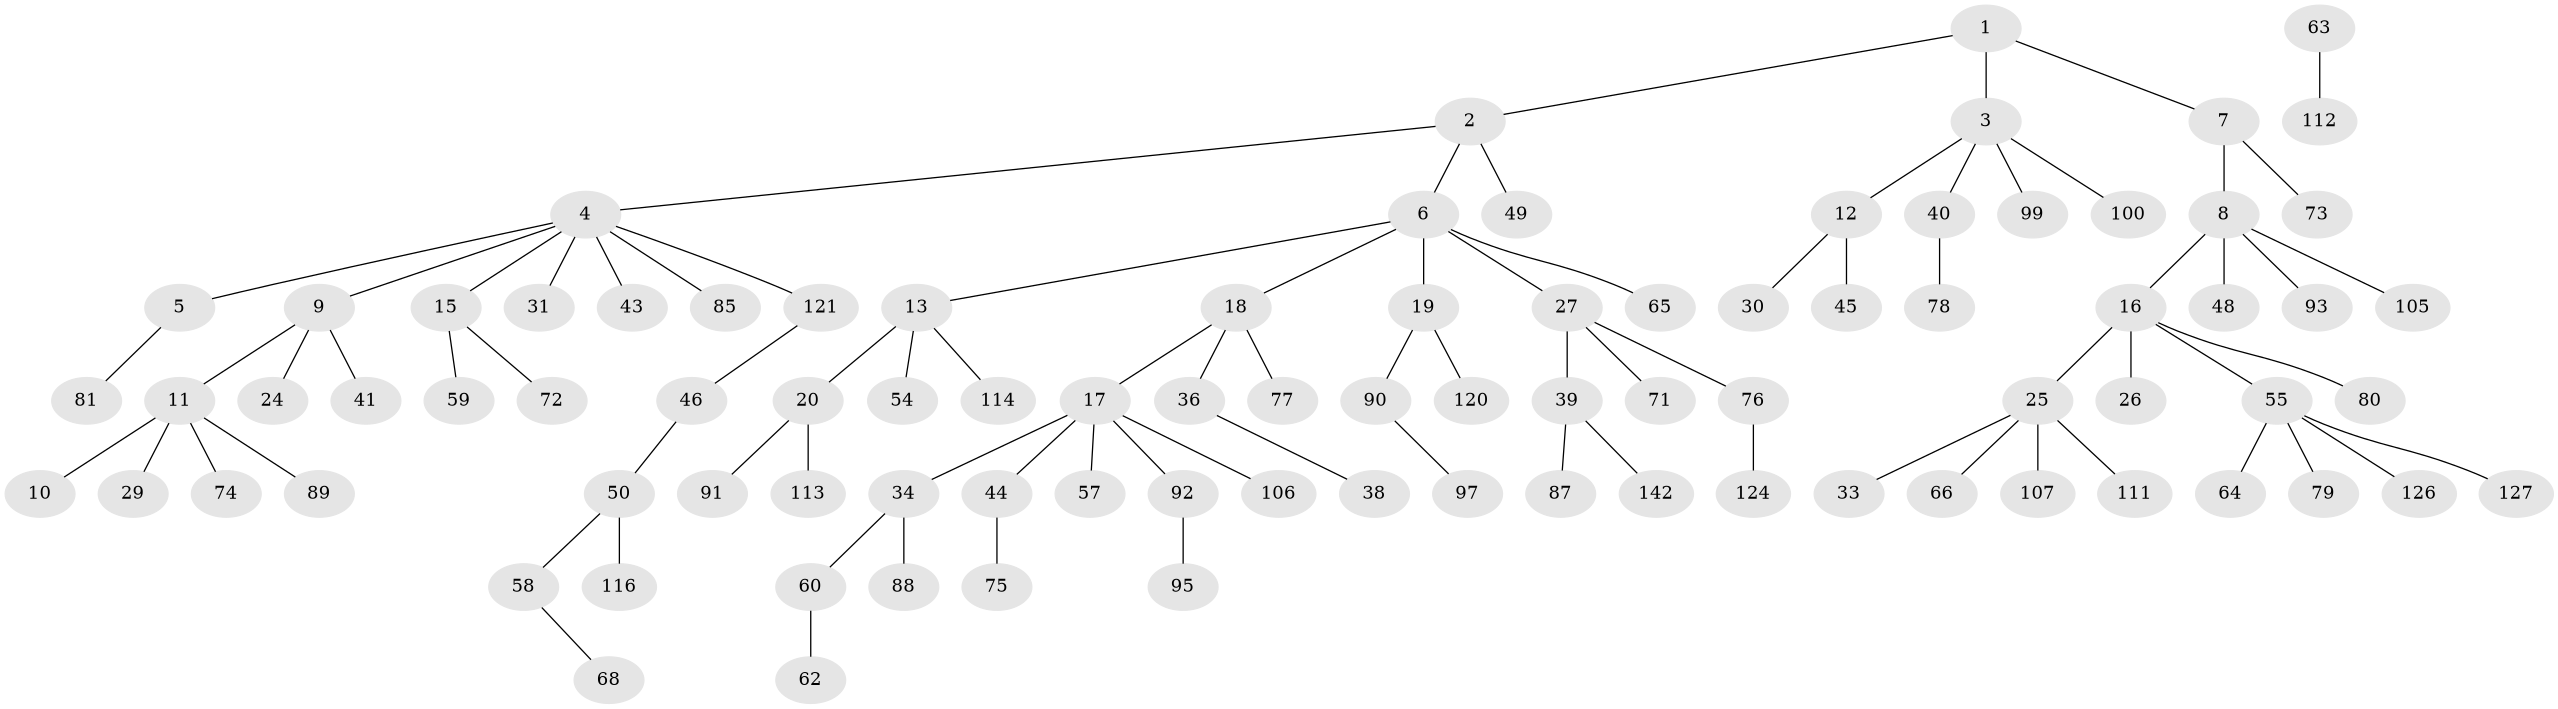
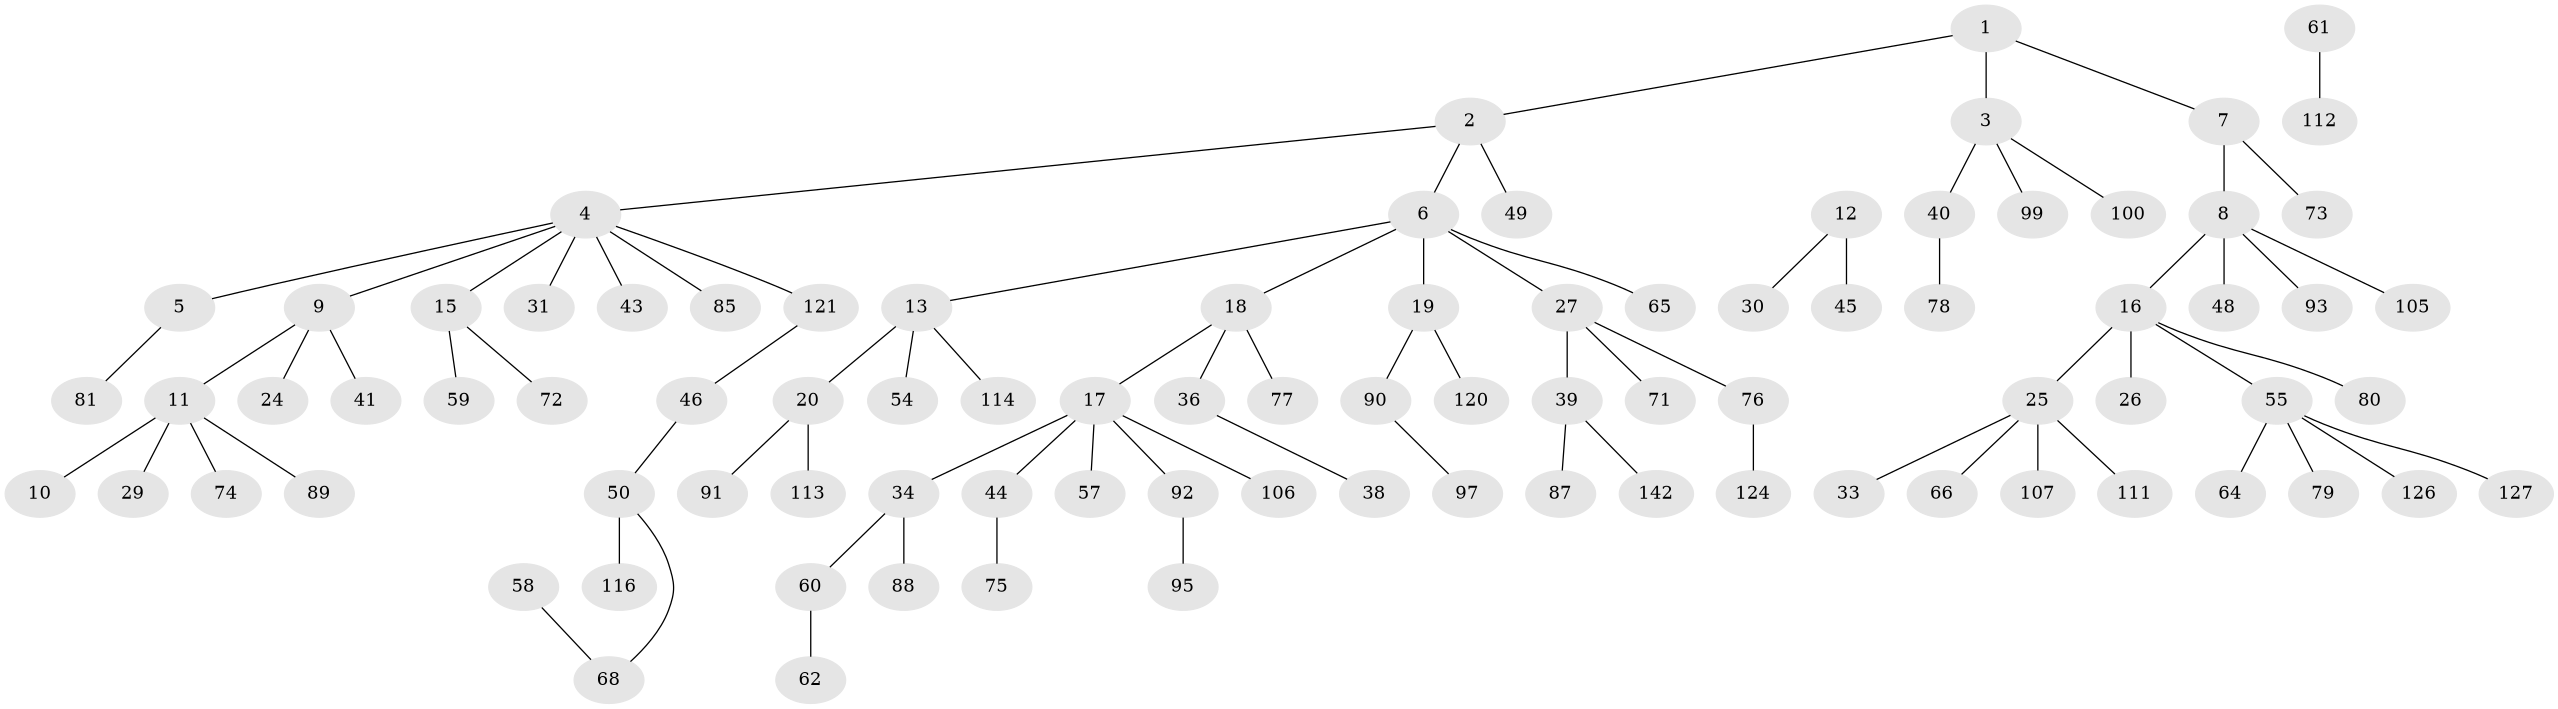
node "63": label "63" -> "61"
edge "3" -- "12": removed
edge "50" -- "58": now "50" -- "68"
